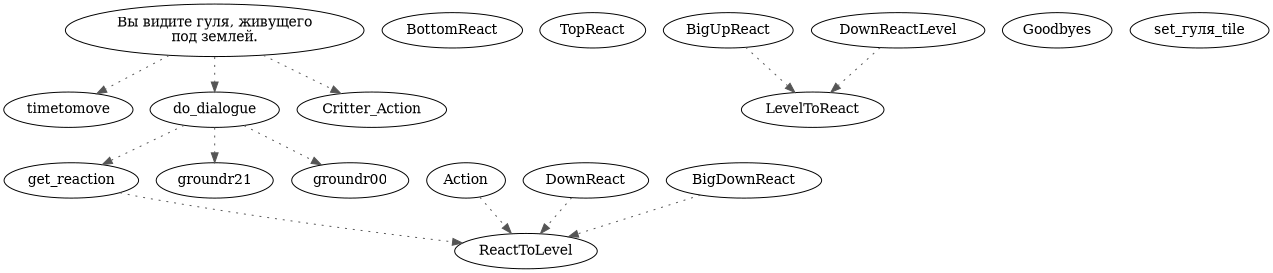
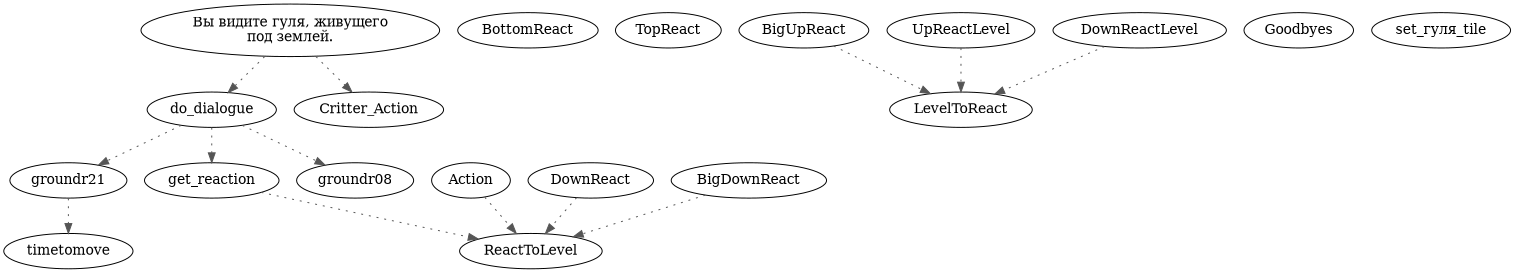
node "UpReactLevel": added
edge "Вы видите гуля, живущего под землей." -> "timetomove": now "groundr21" -> "timetomove"
node "groundr00": label "groundr00" -> "groundr08"
